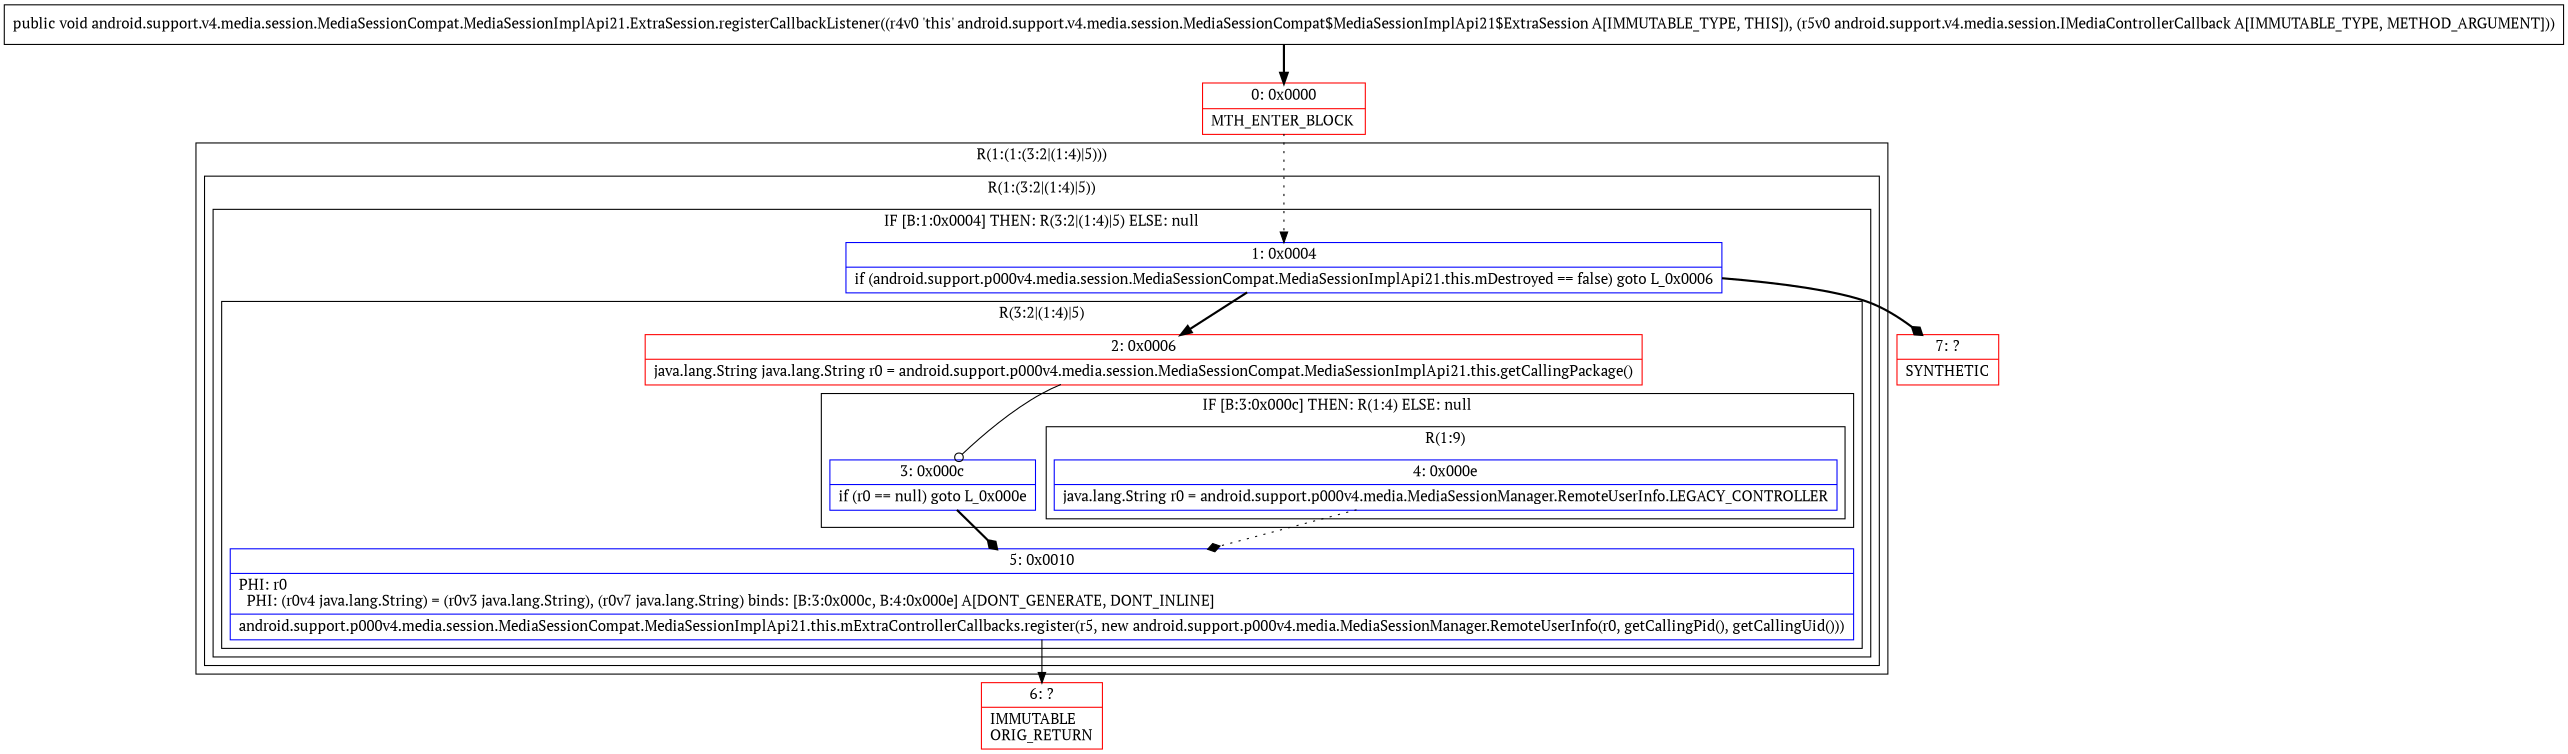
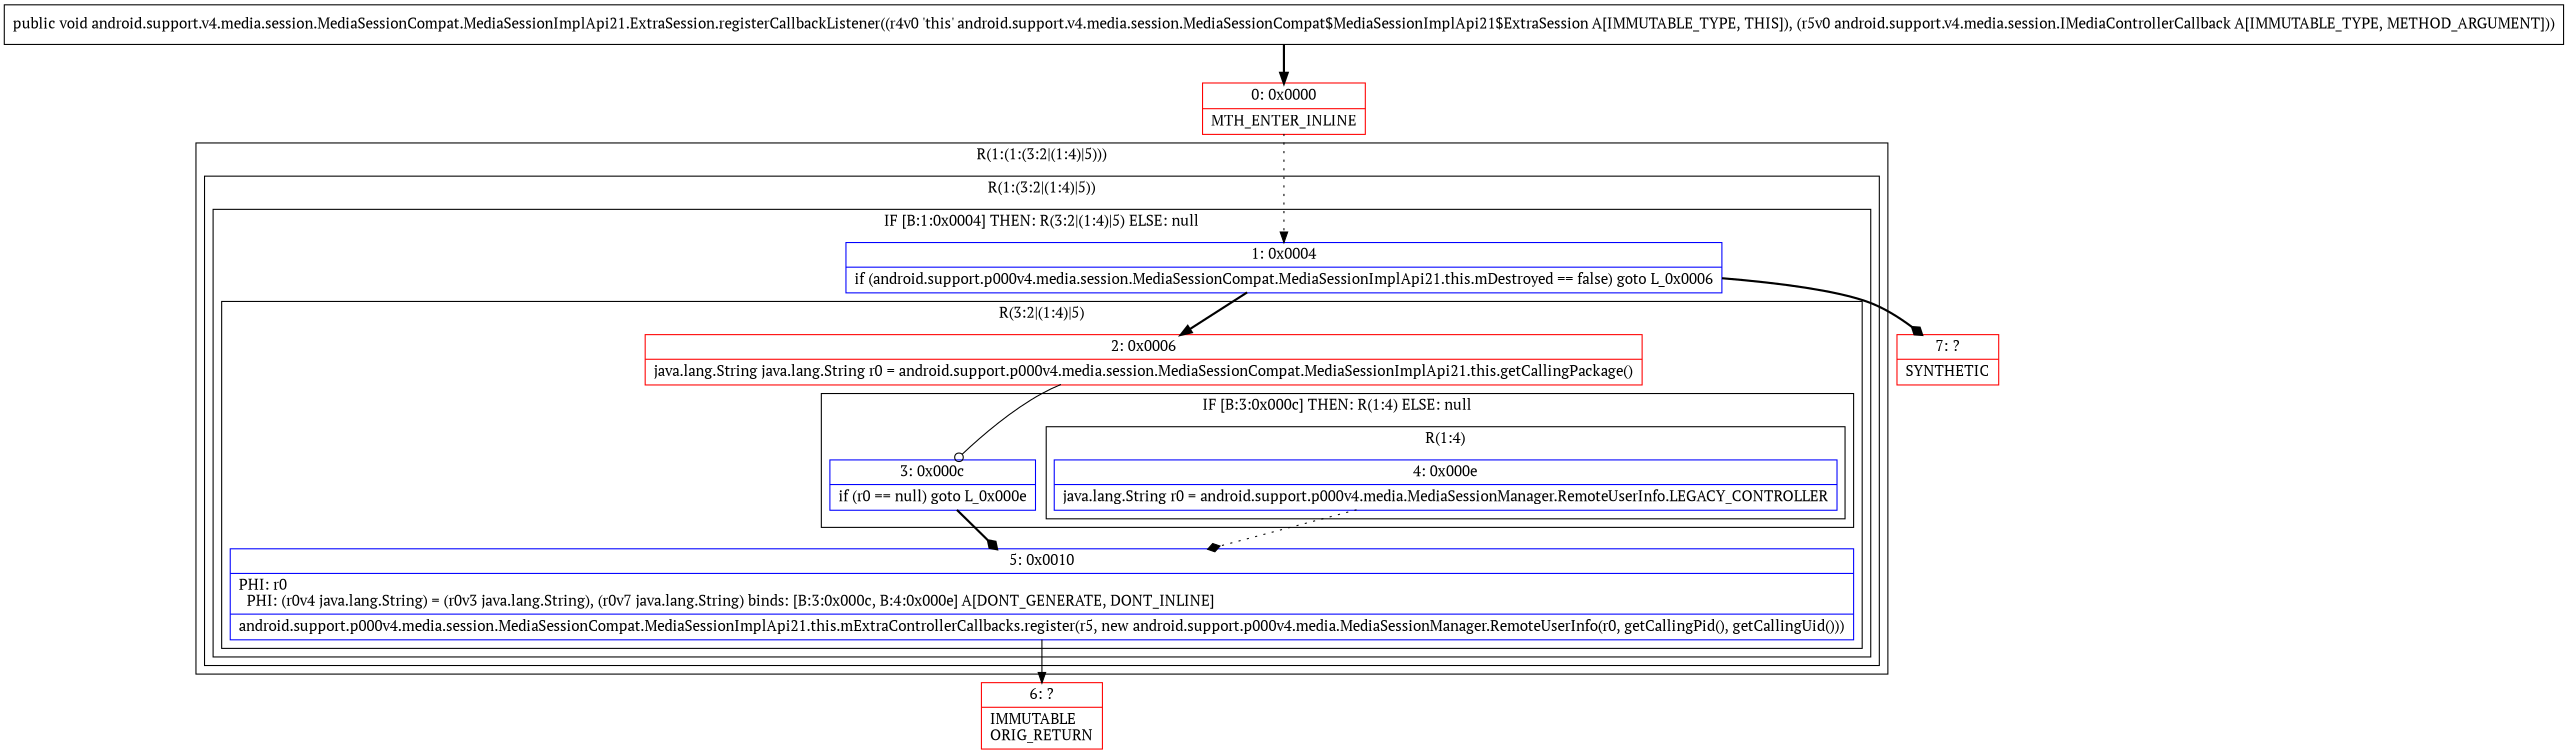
node "0: 0x0000": text "MTH_ENTER_BLOCK" -> "MTH_ENTER_INLINE"
cluster "R(1:9)": label "R(1:9)" -> "R(1:4)"
